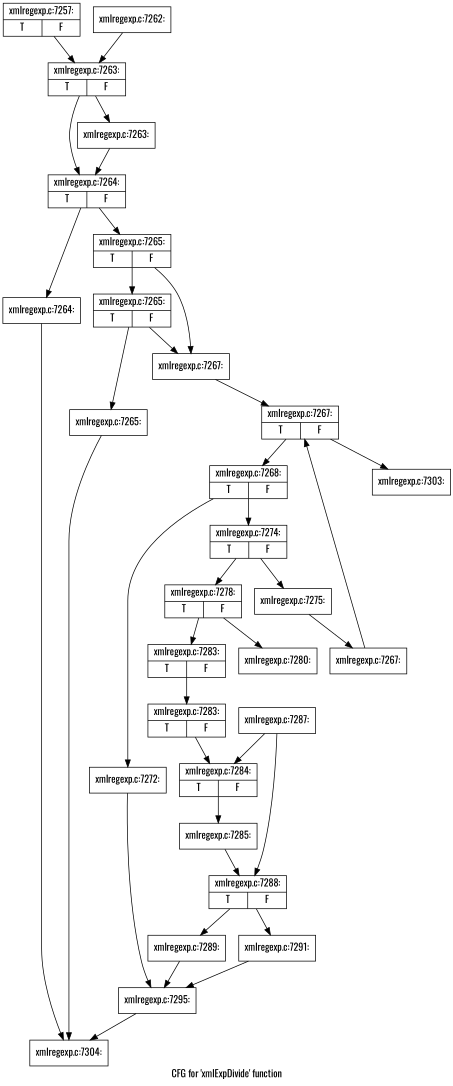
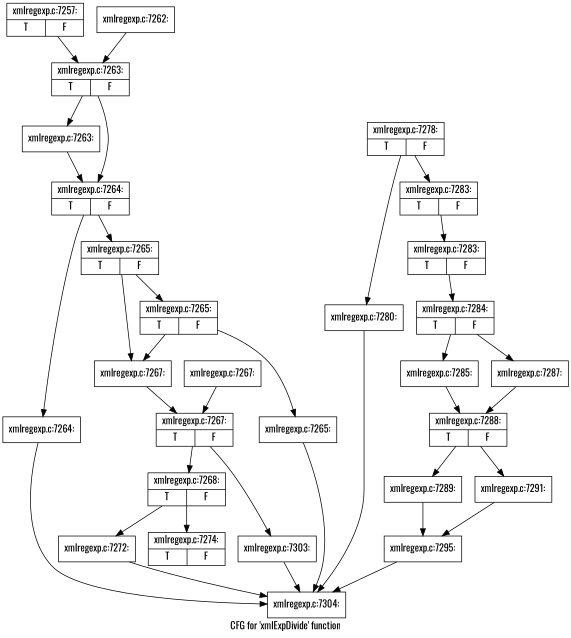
edge "xmlregexp.c:7280:" -> "xmlregexp.c:7304:": added
edge "xmlregexp.c:7274:" -> "xmlregexp.c:7278:": removed
edge "xmlregexp.c:7303:" -> "xmlregexp.c:7304:": added
node "xmlregexp.c:7275:": removed
edge "xmlregexp.c:7287:" -> "xmlregexp.c:7284:": reversed
edge "xmlregexp.c:7272:" -> "xmlregexp.c:7295:": now "xmlregexp.c:7272:" -> "xmlregexp.c:7304:"
